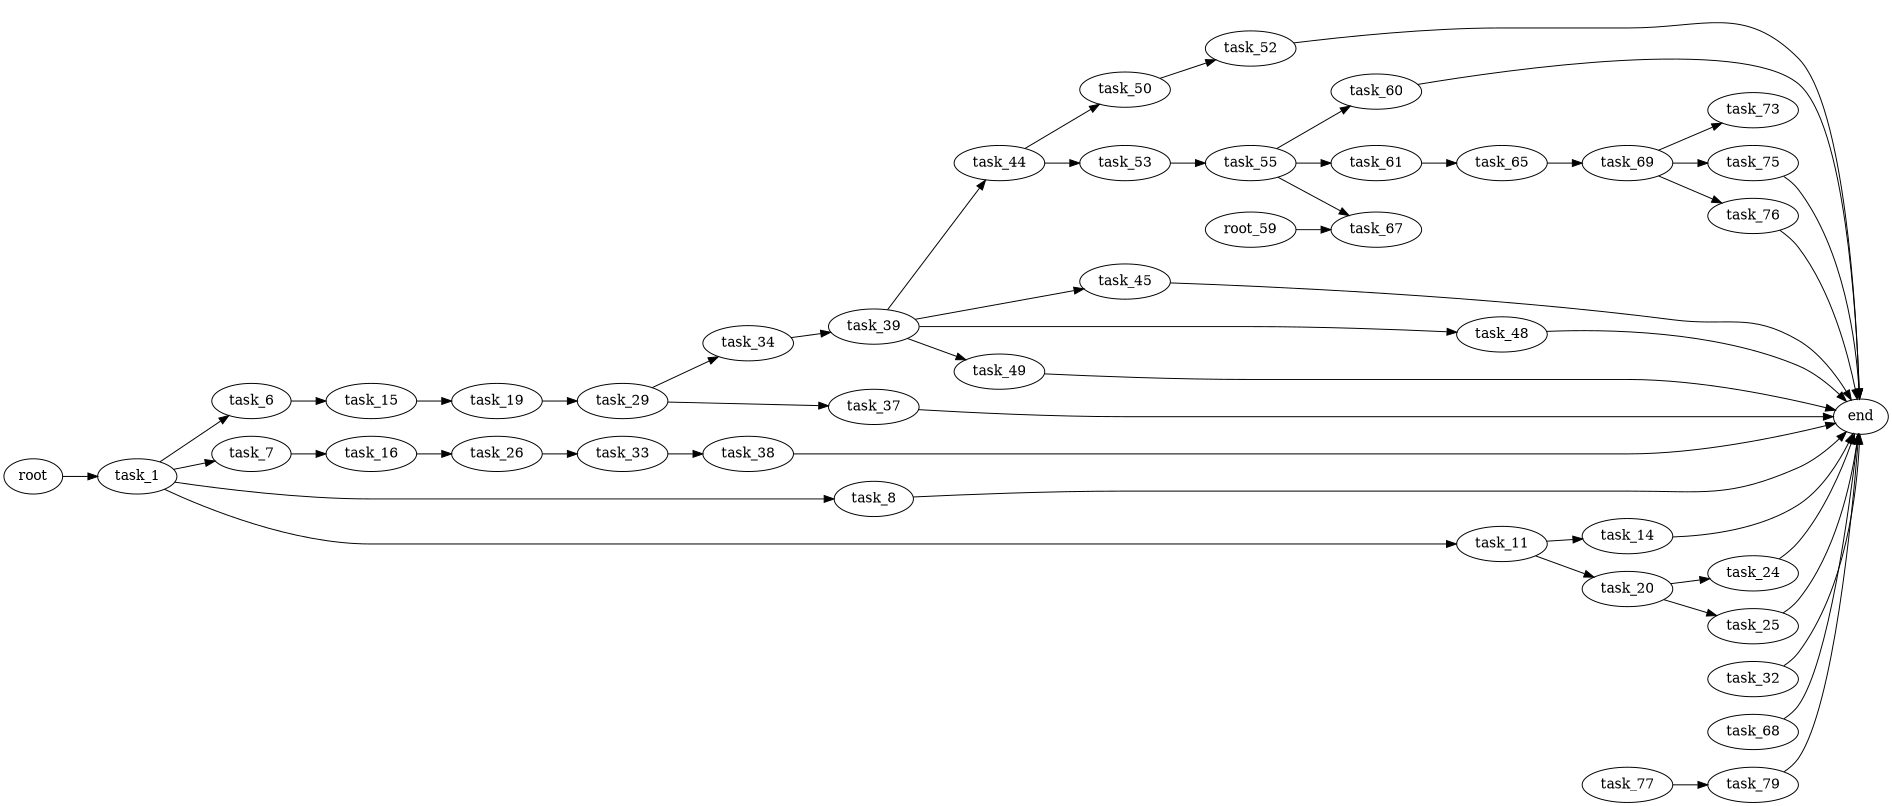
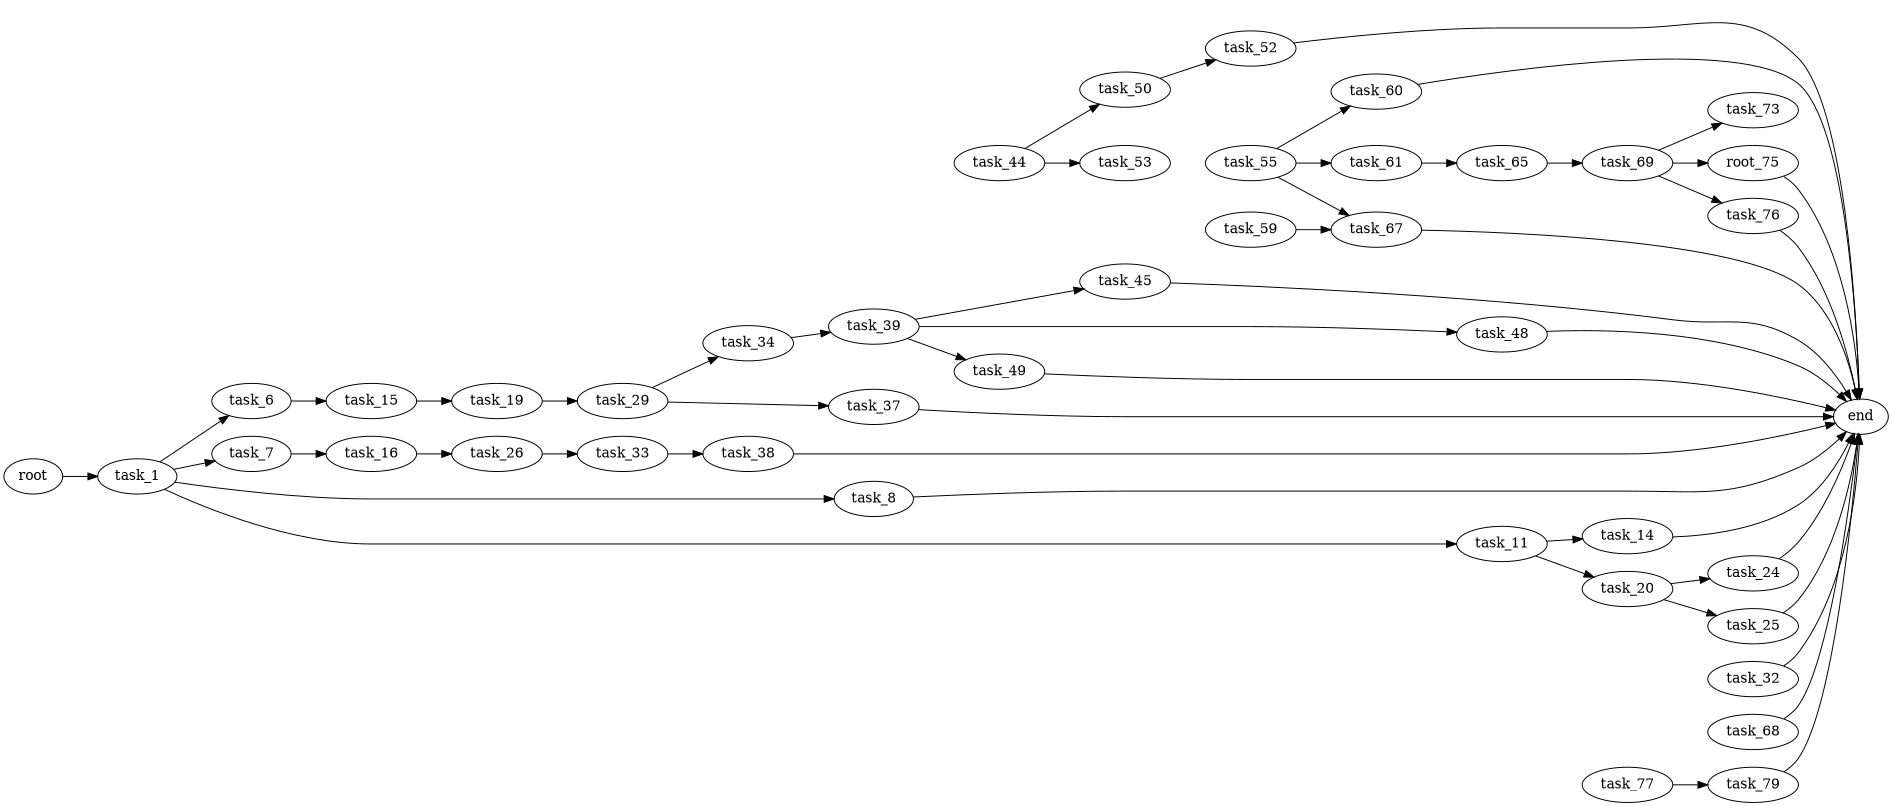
edge "task_53" -> "task_55": removed
node "task_75": label "task_75" -> "root_75"
node "root_59": label "root_59" -> "task_59"
edge "task_67" -> "end": added
edge "task_39" -> "task_44": removed
